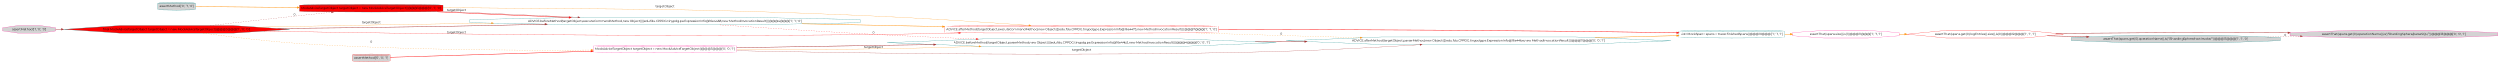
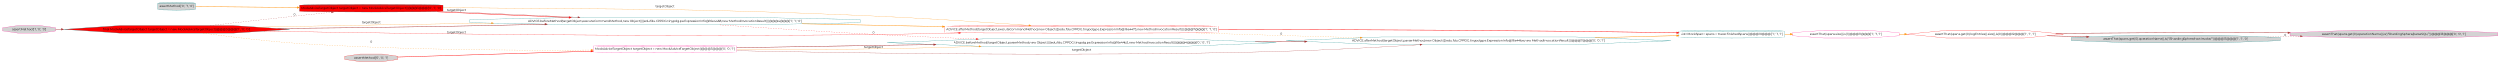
node "assertMethod['0', '0', '1']": shape cylinder -> octagon
